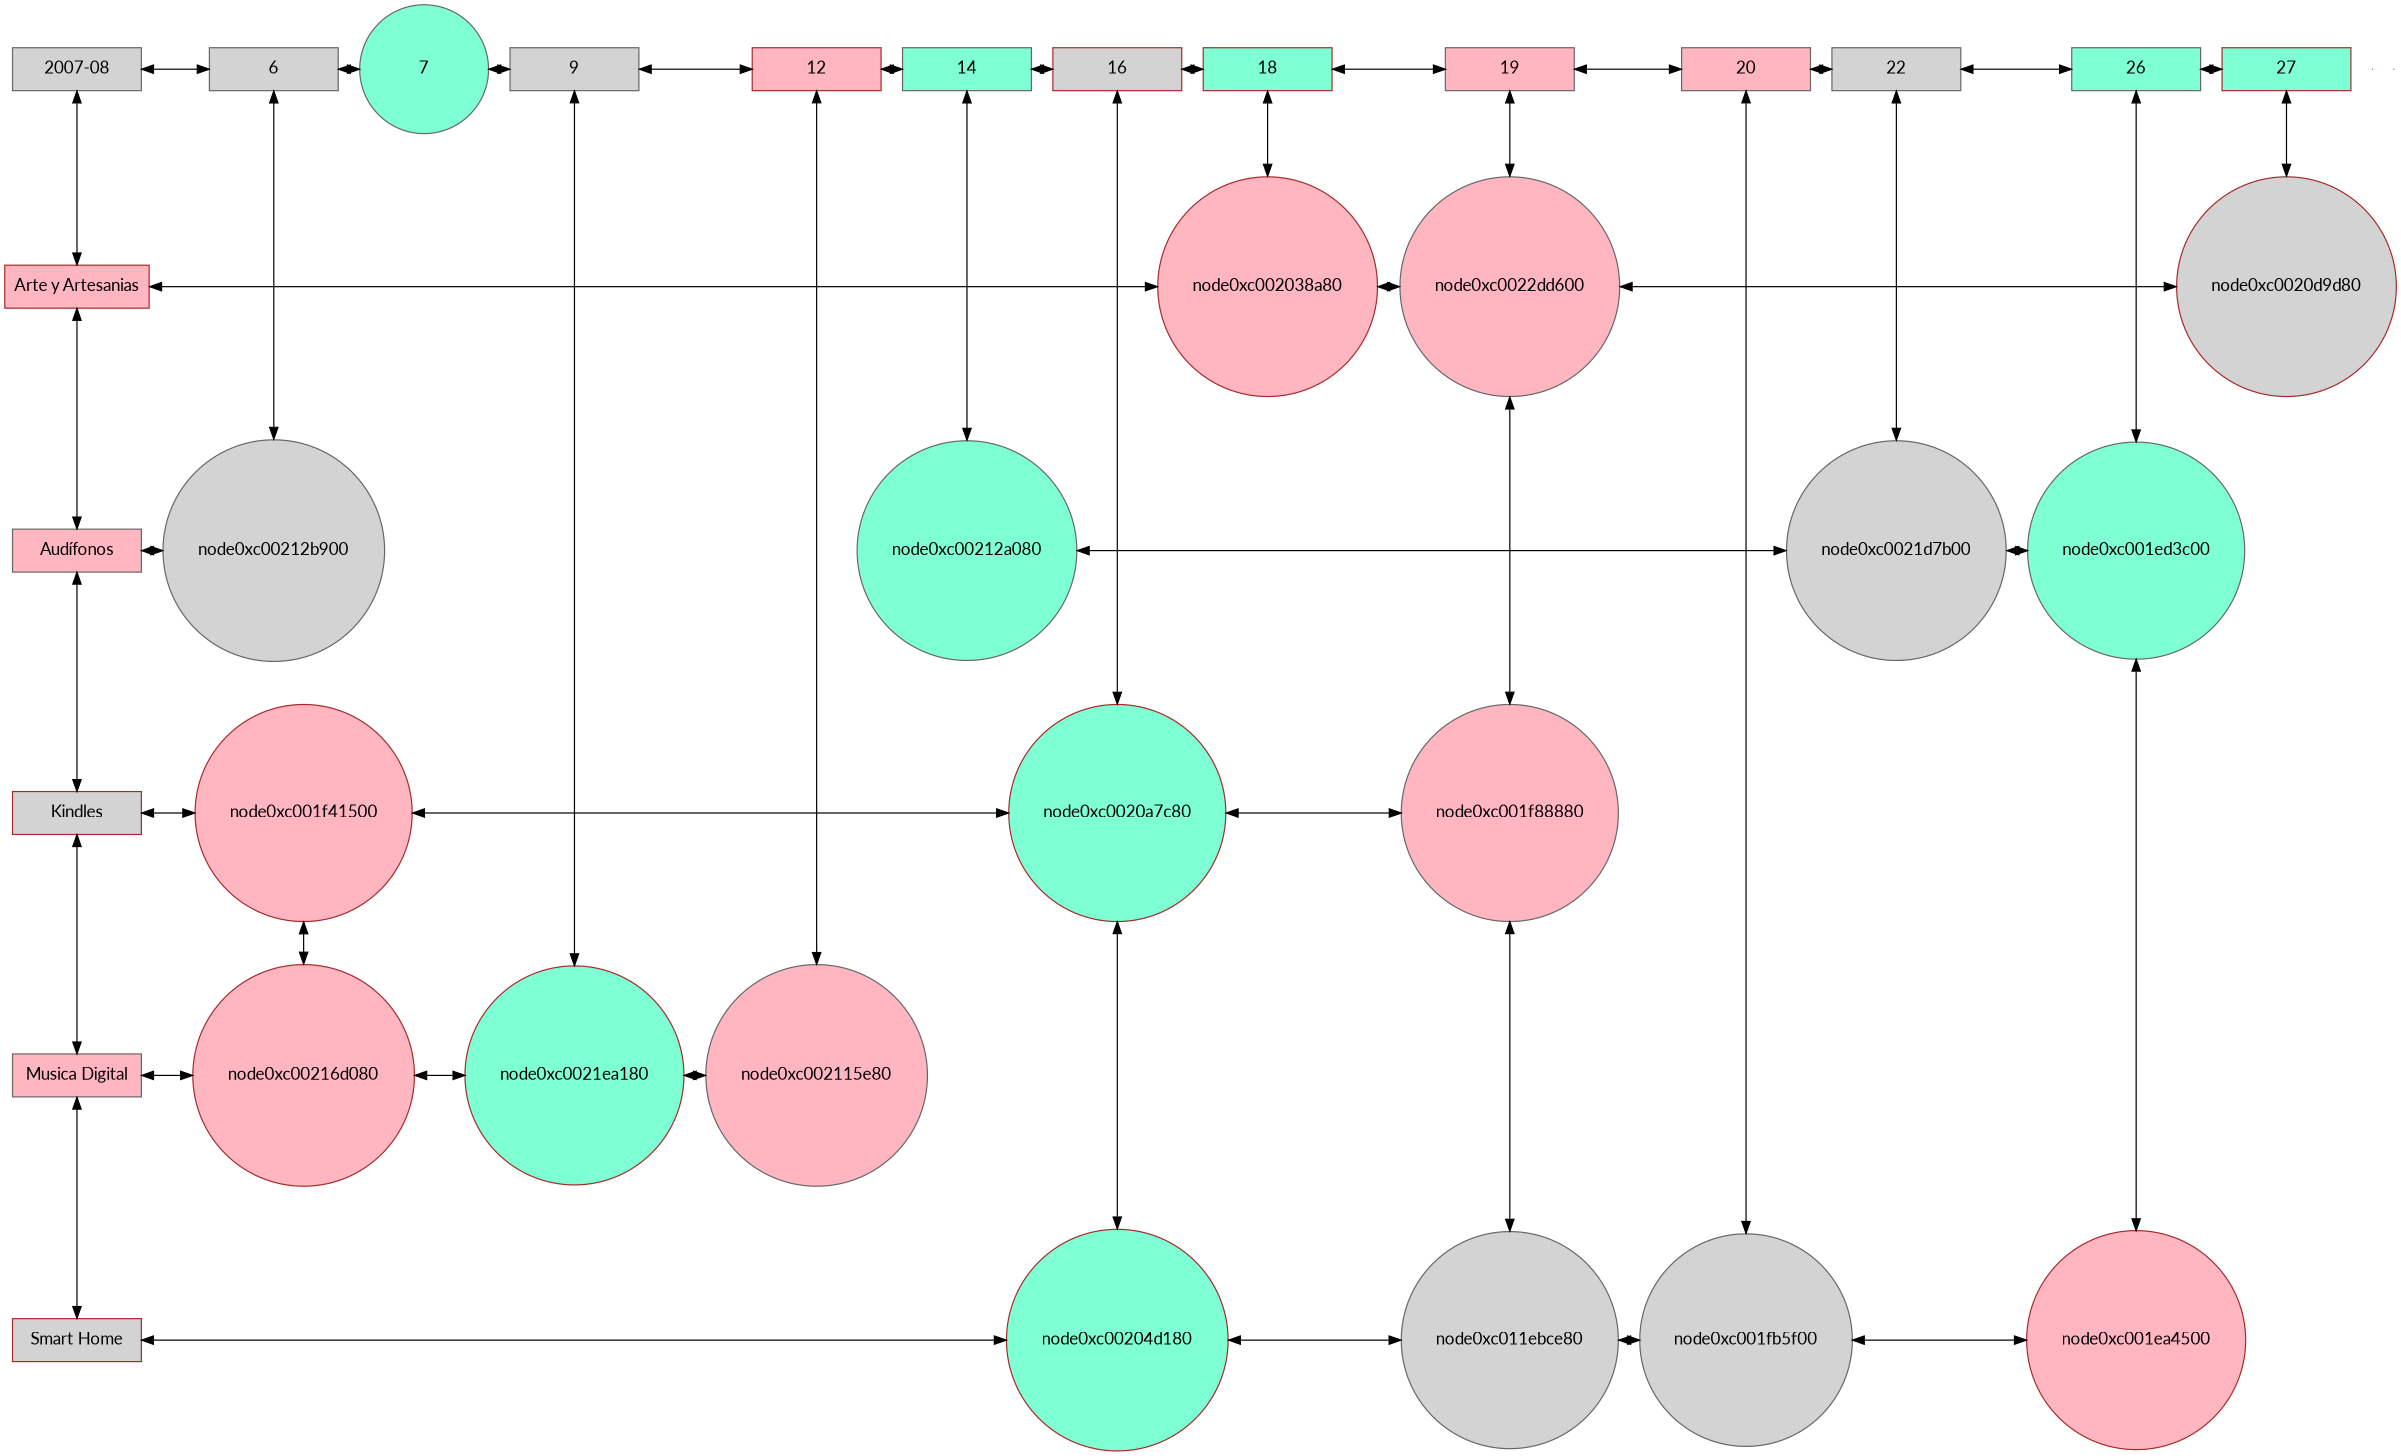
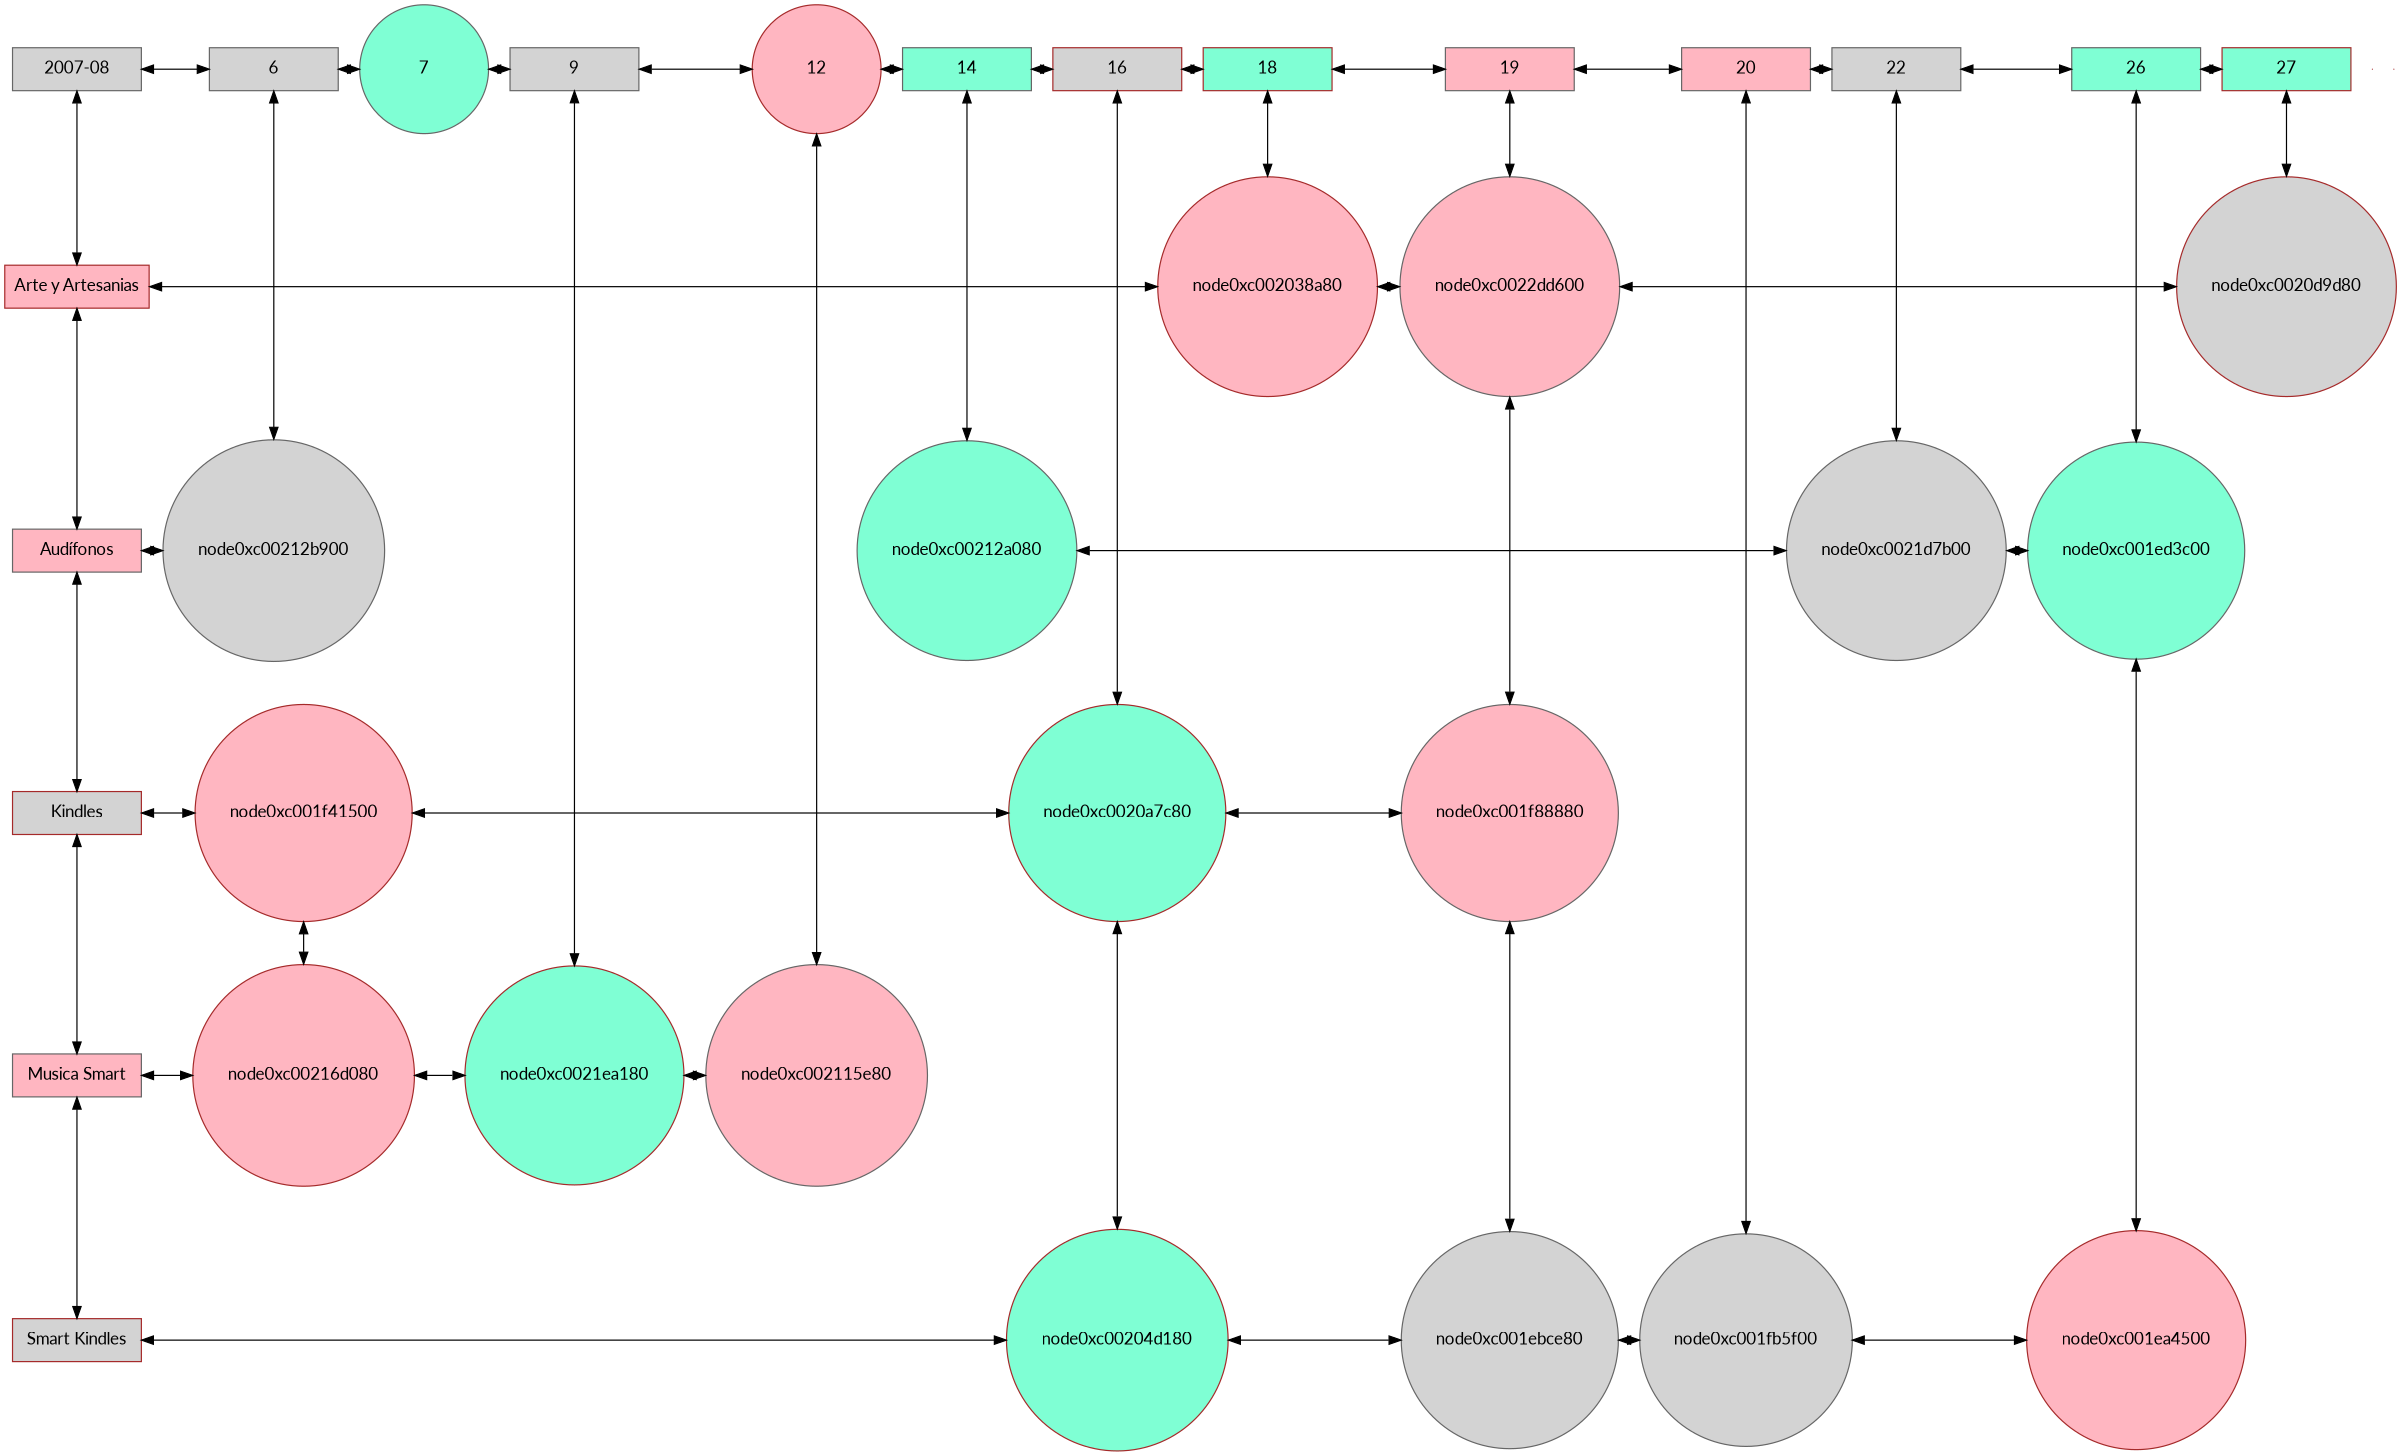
node "12": shape box -> circle
node "Musica Digital": label "Musica Digital" -> "Musica Smart"
node "Smart Home": label "Smart Home" -> "Smart Kindles"
node "node0xc011ebce80": label "node0xc011ebce80" -> "node0xc001ebce80"
